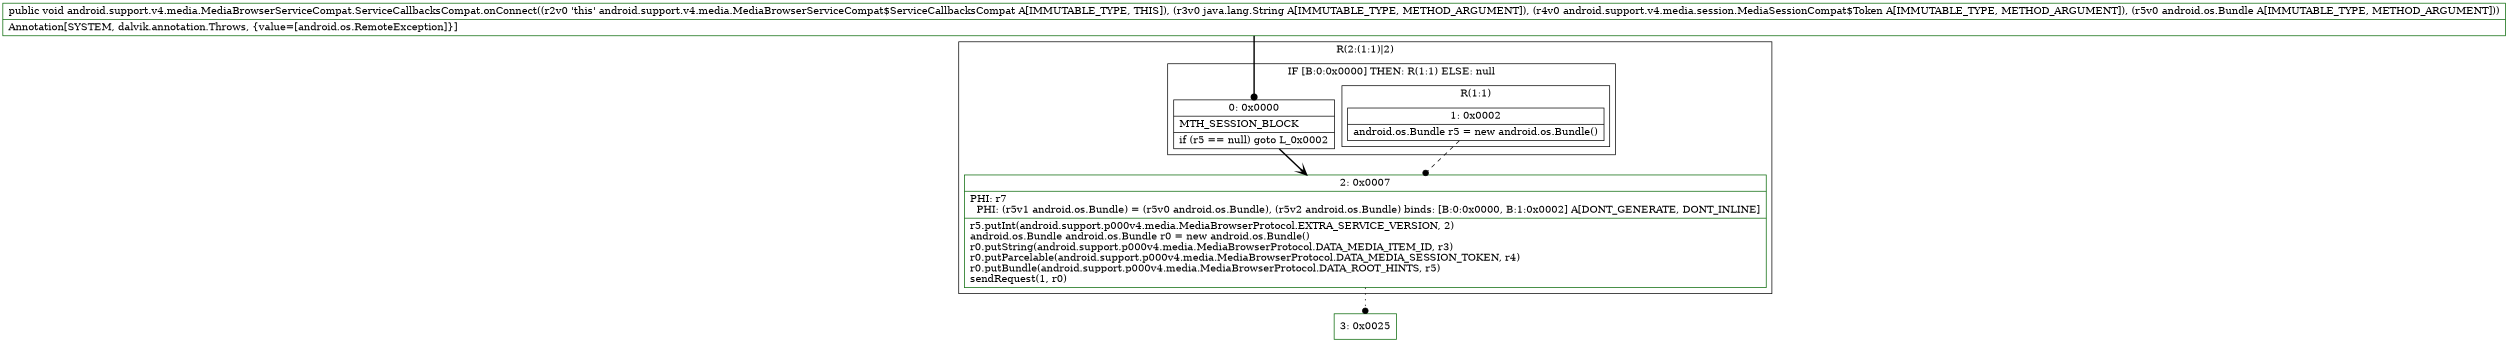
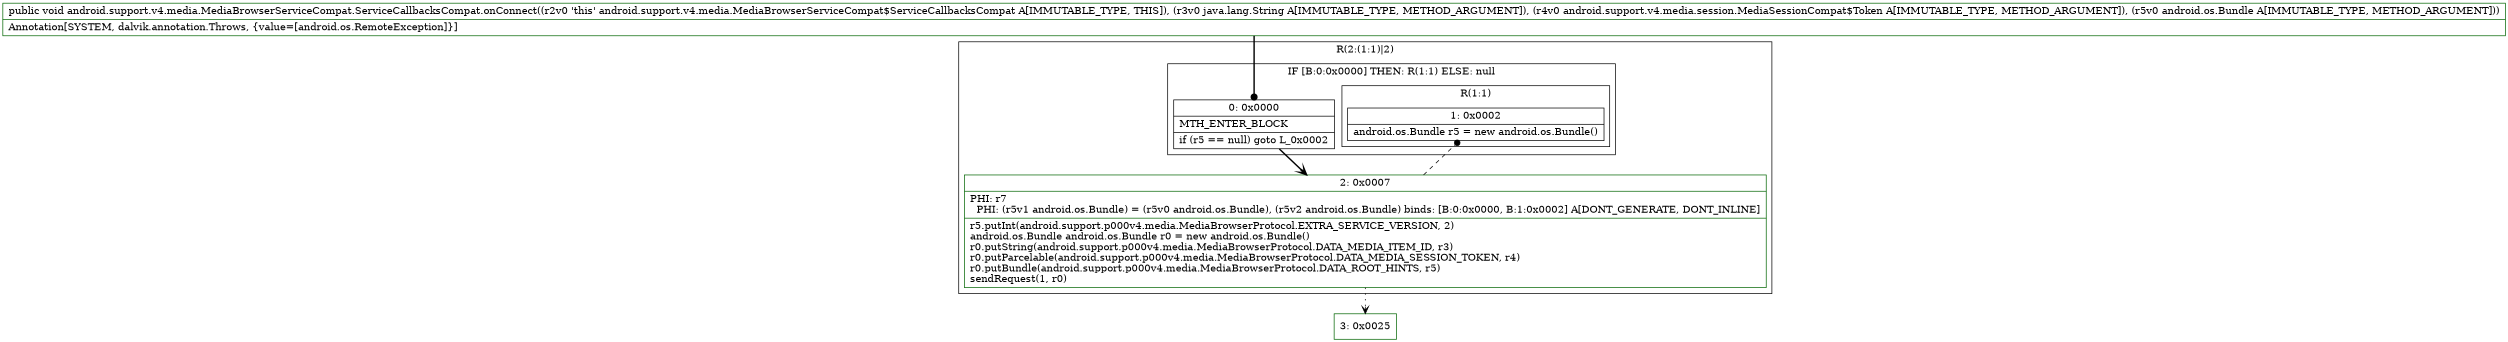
node "0: 0x0000": text "MTH_SESSION_BLOCK" -> "MTH_ENTER_BLOCK"
edge "1: 0x0002" -> "2: 0x0007": reversed
edge "2: 0x0007" -> "3: 0x0025": arrowhead dot -> vee
